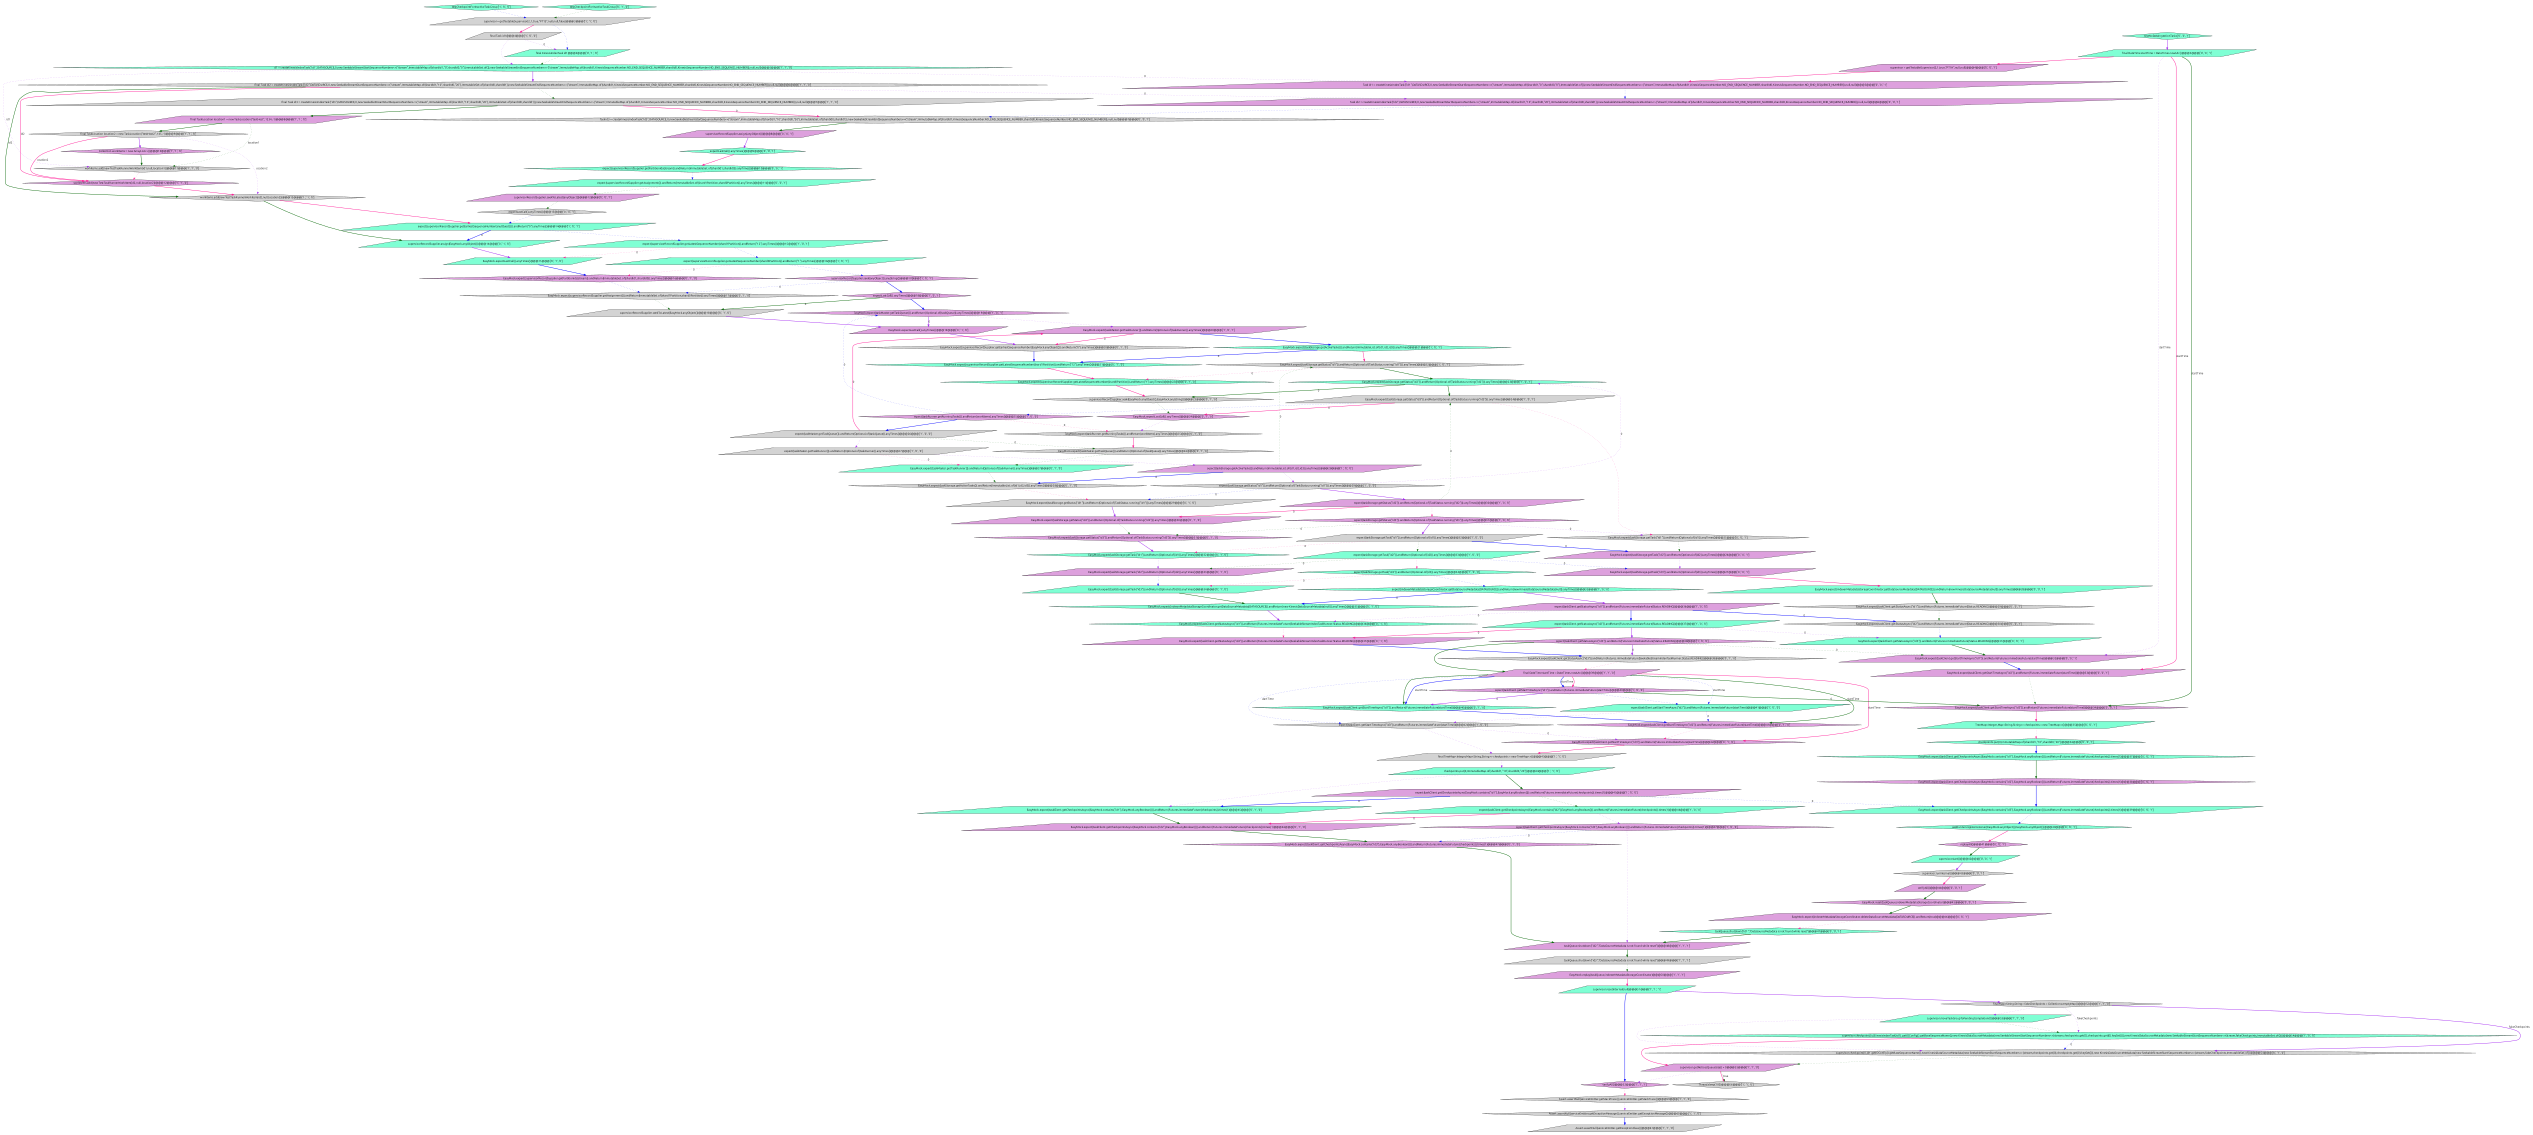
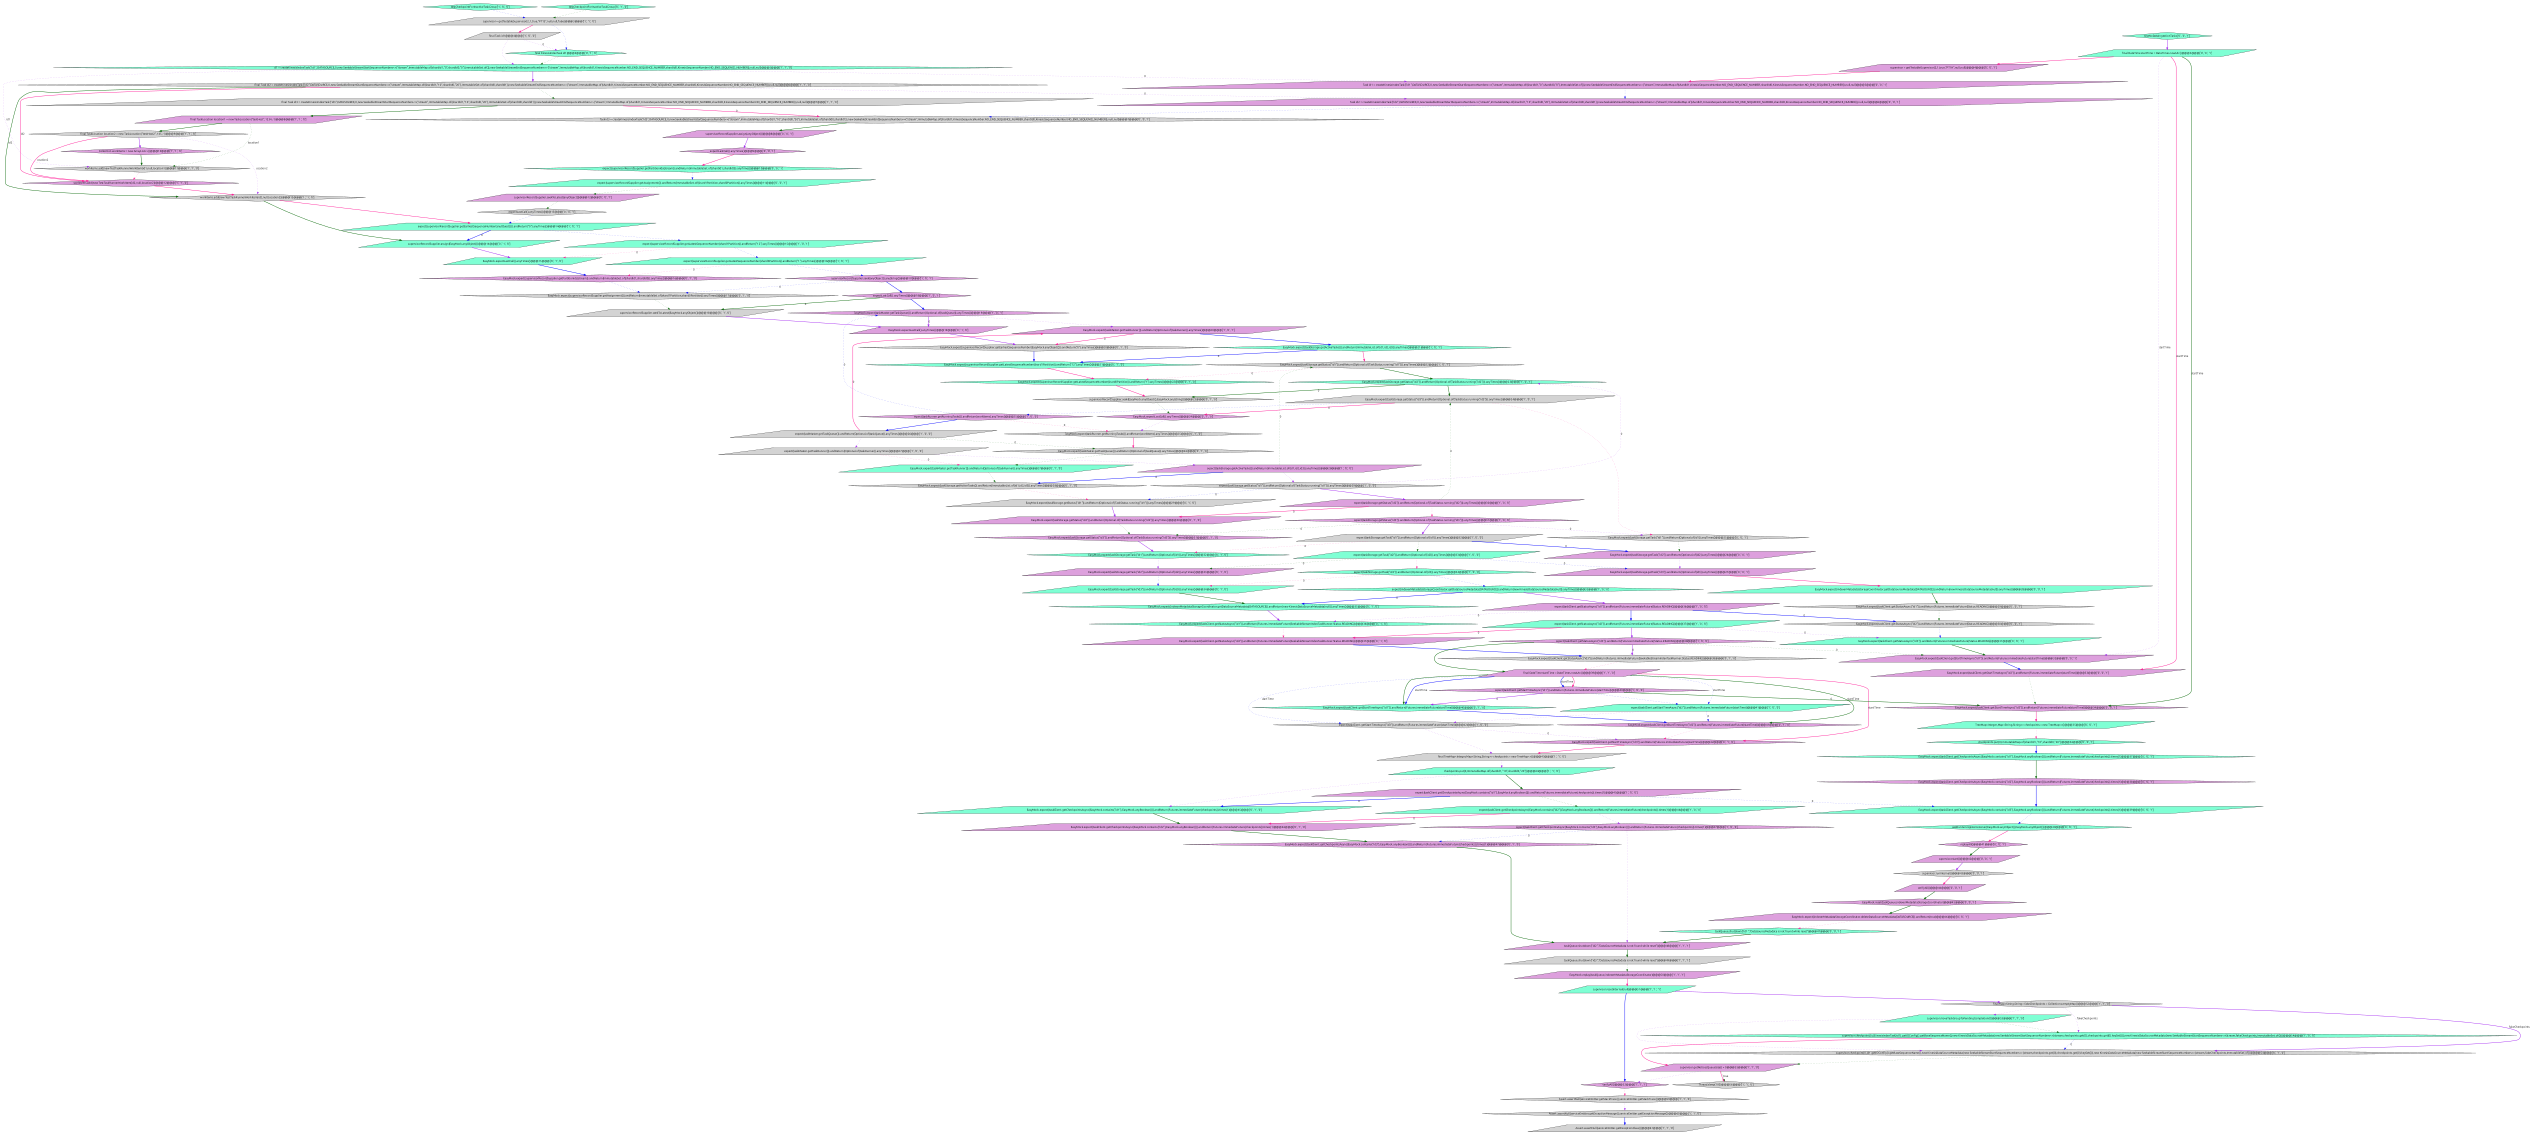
node "final KinesisIndexTask id1@@@4@@@['0', '1', '0']": shape parallelogram -> diamond
node "expectLastCall().anyTimes()@@@9@@@['0', '0', '1']": fillcolor aquamarine -> plum
node "supervisor.start()@@@42@@@['0', '0', '1']": fillcolor aquamarine -> plum
